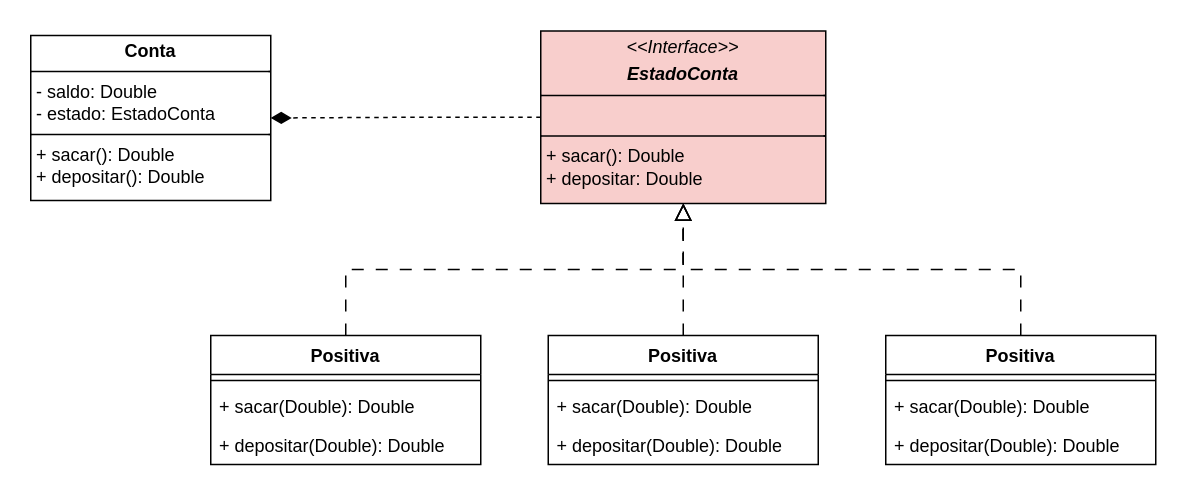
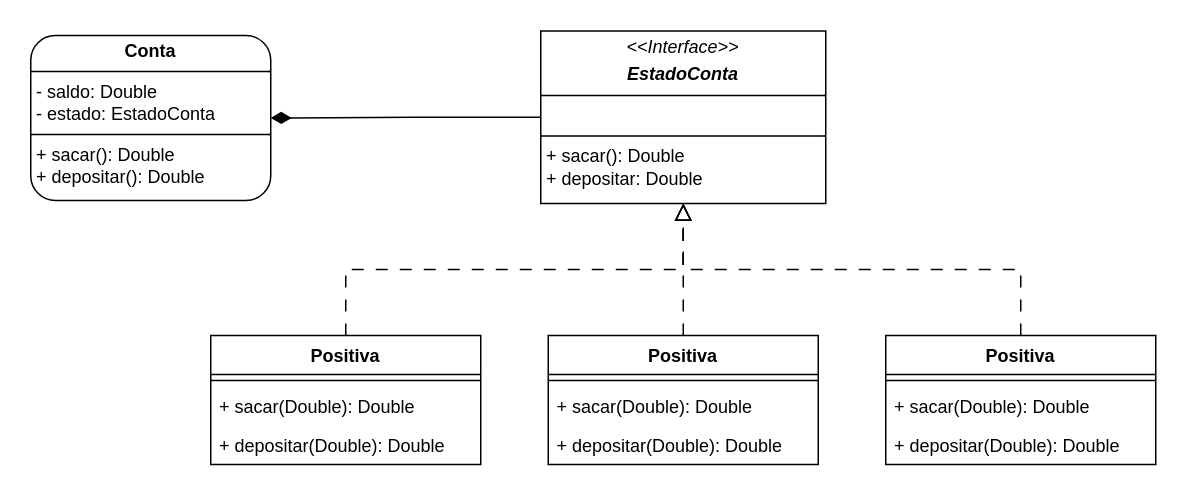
edge "<<Interface>> EstadoConta + sacar(): Double + depositar: Double" -> "Conta - saldo: Double - estado: EstadoConta + sacar(): Double + depositar(): Double": style dashed -> solid
node "<<Interface>> EstadoConta + sacar(): Double + depositar: Double": fillcolor #f8cecc -> #ffffff
node "Conta - saldo: Double - estado: EstadoConta + sacar(): Double + depositar(): Double": shape rectangle -> rounded rectangle
